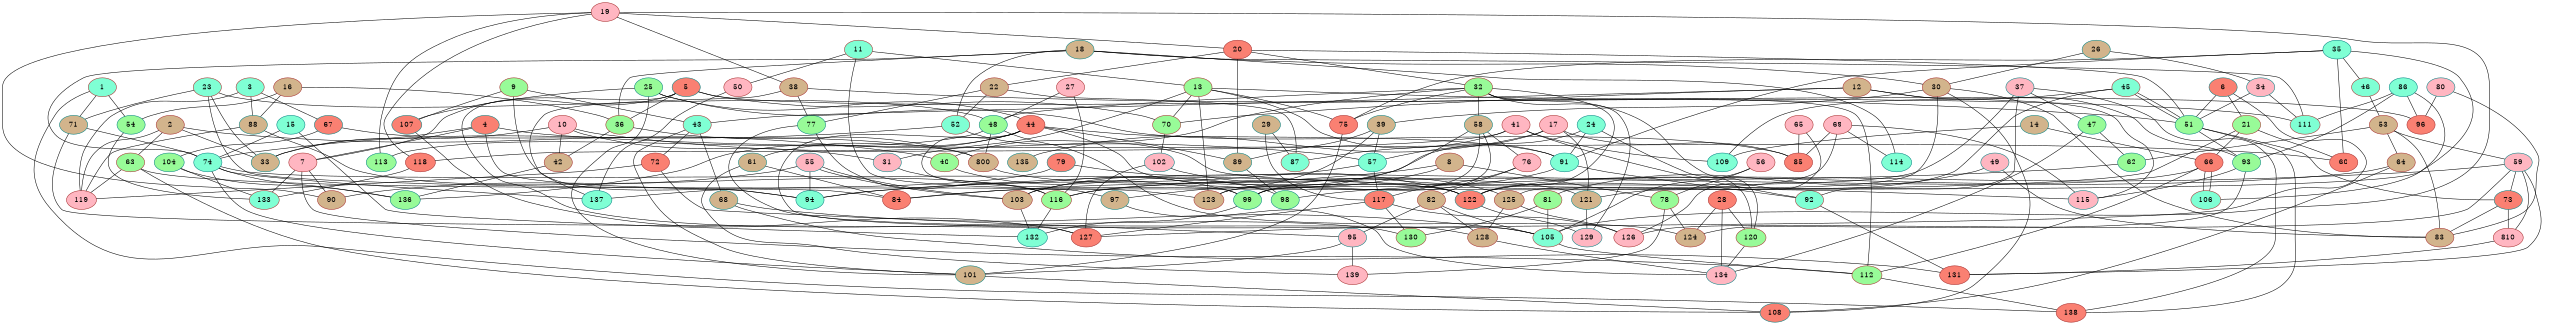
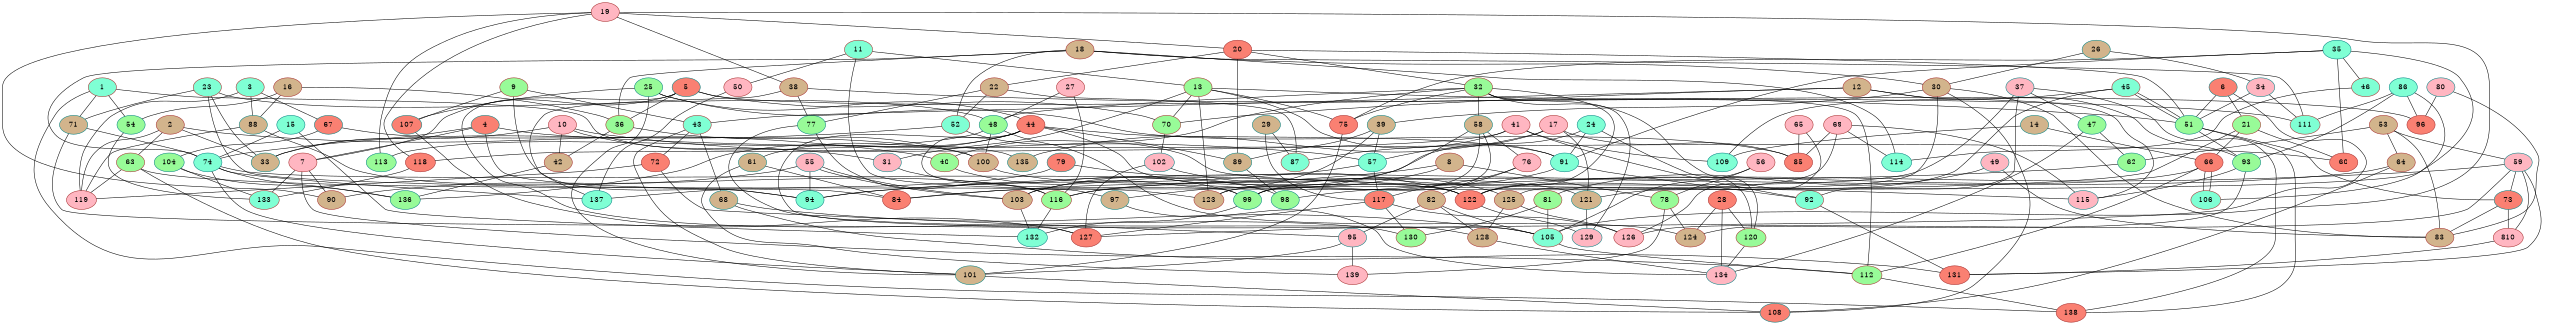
node "18": color teal -> brown
edge "46" -- "53": now "46" -- "114"
edge "1" -- "135": added
node "800": label "800" -> "100"
node "122": color teal -> brown
